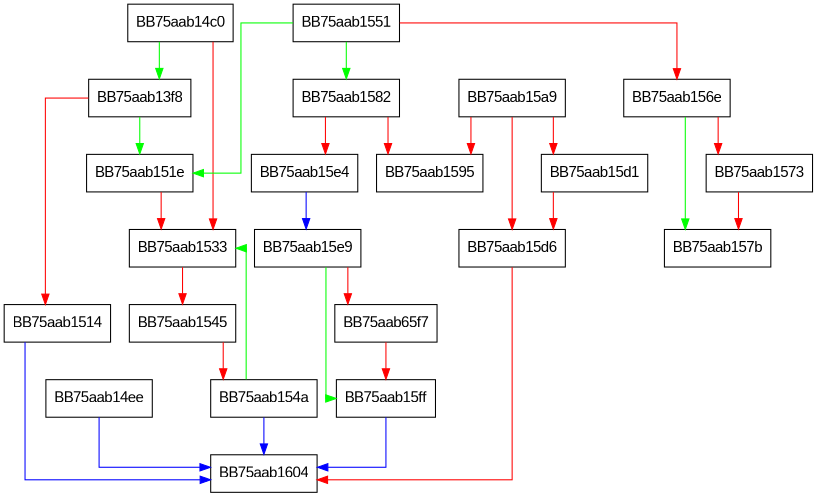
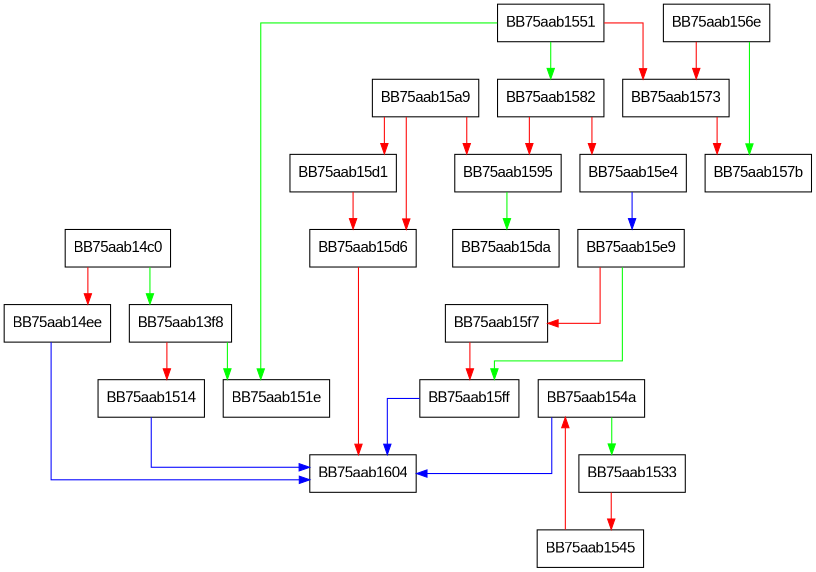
edge "BB75aab1551" -> "BB75aab156e": now "BB75aab1551" -> "BB75aab1573"
edge "BB75aab14c0" -> "BB75aab1533": now "BB75aab14c0" -> "BB75aab14ee"
edge "BB75aab151e" -> "BB75aab1533": removed
node "BB75aab15da": added
node "BB75aab65f7": label "BB75aab65f7" -> "BB75aab15f7"
